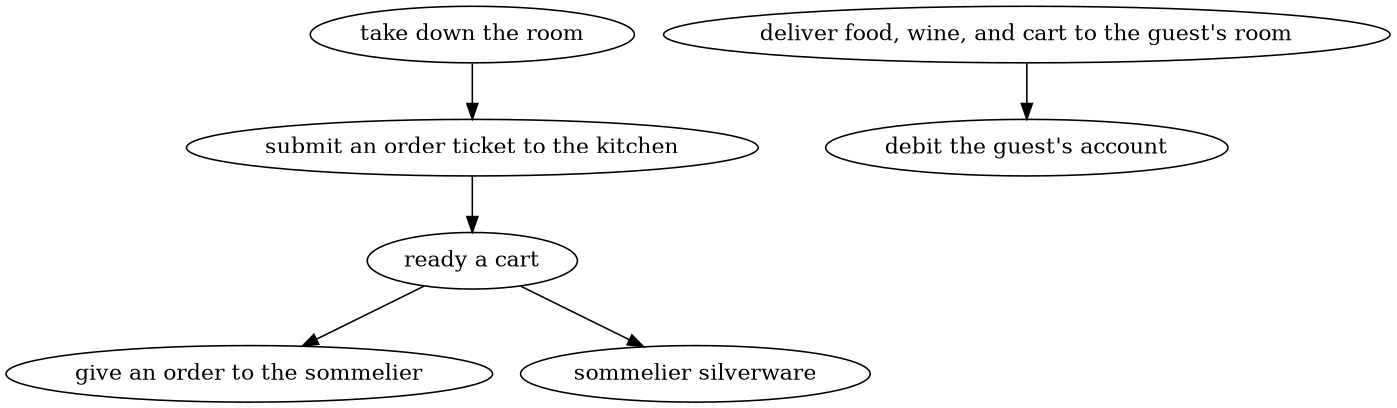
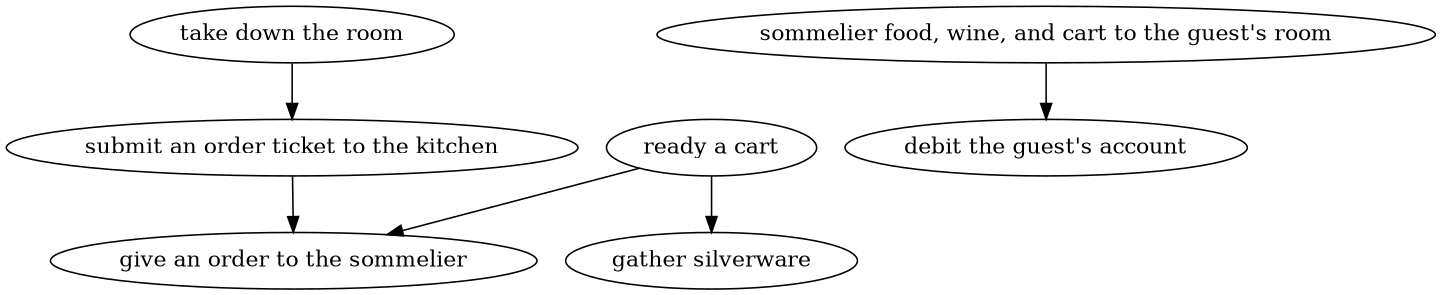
node "deliver food, wine, and cart to the guest's room": label "deliver food, wine, and cart to the guest's room" -> "sommelier food, wine, and cart to the guest's room"
edge "submit an order ticket to the kitchen" -> "ready a cart": now "submit an order ticket to the kitchen" -> "give an order to the sommelier"
node "sommelier silverware": label "sommelier silverware" -> "gather silverware"
